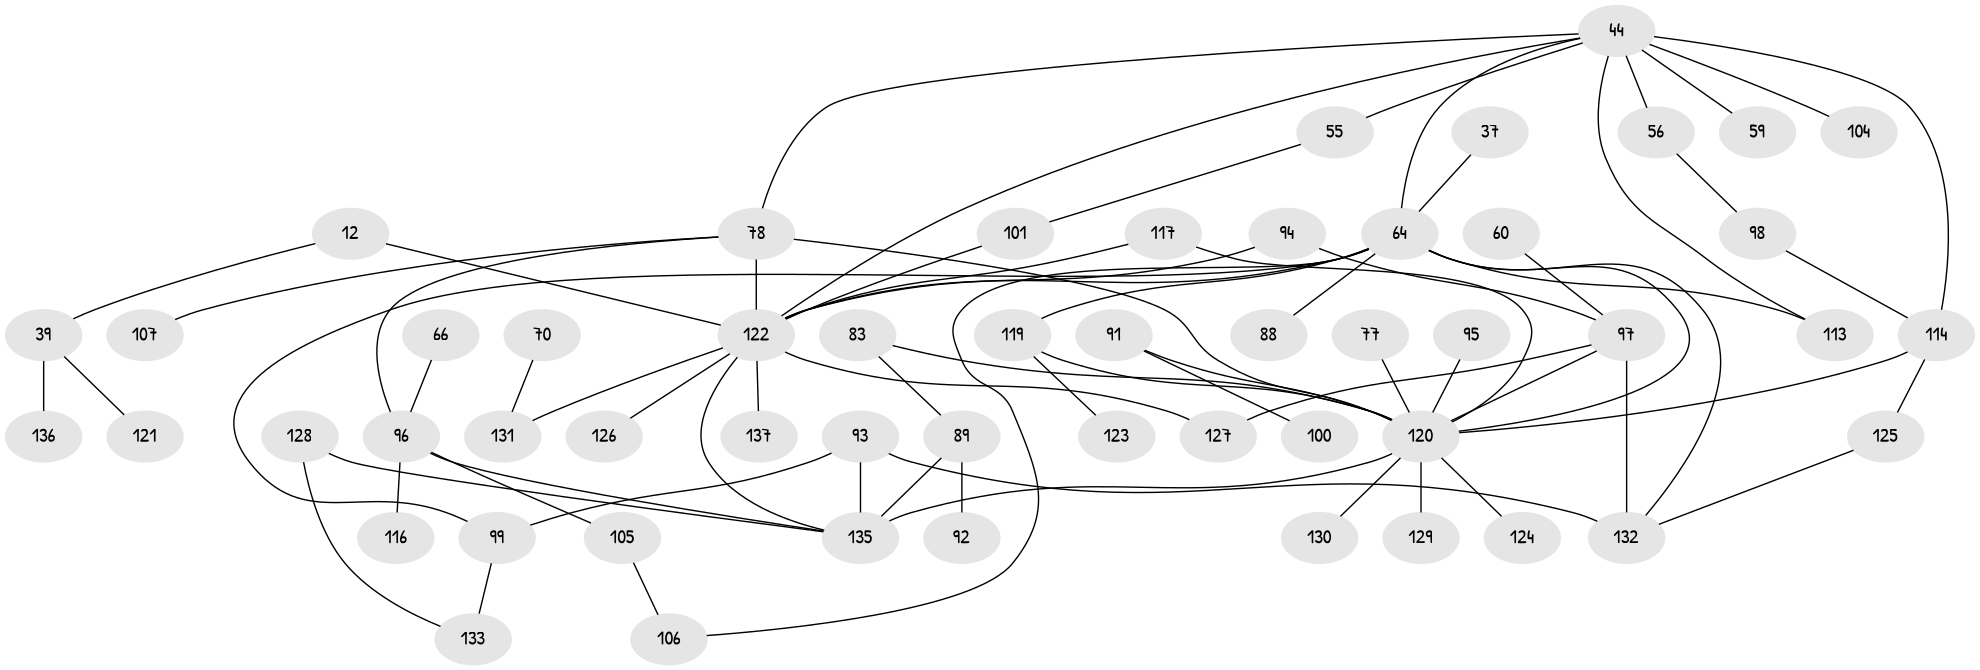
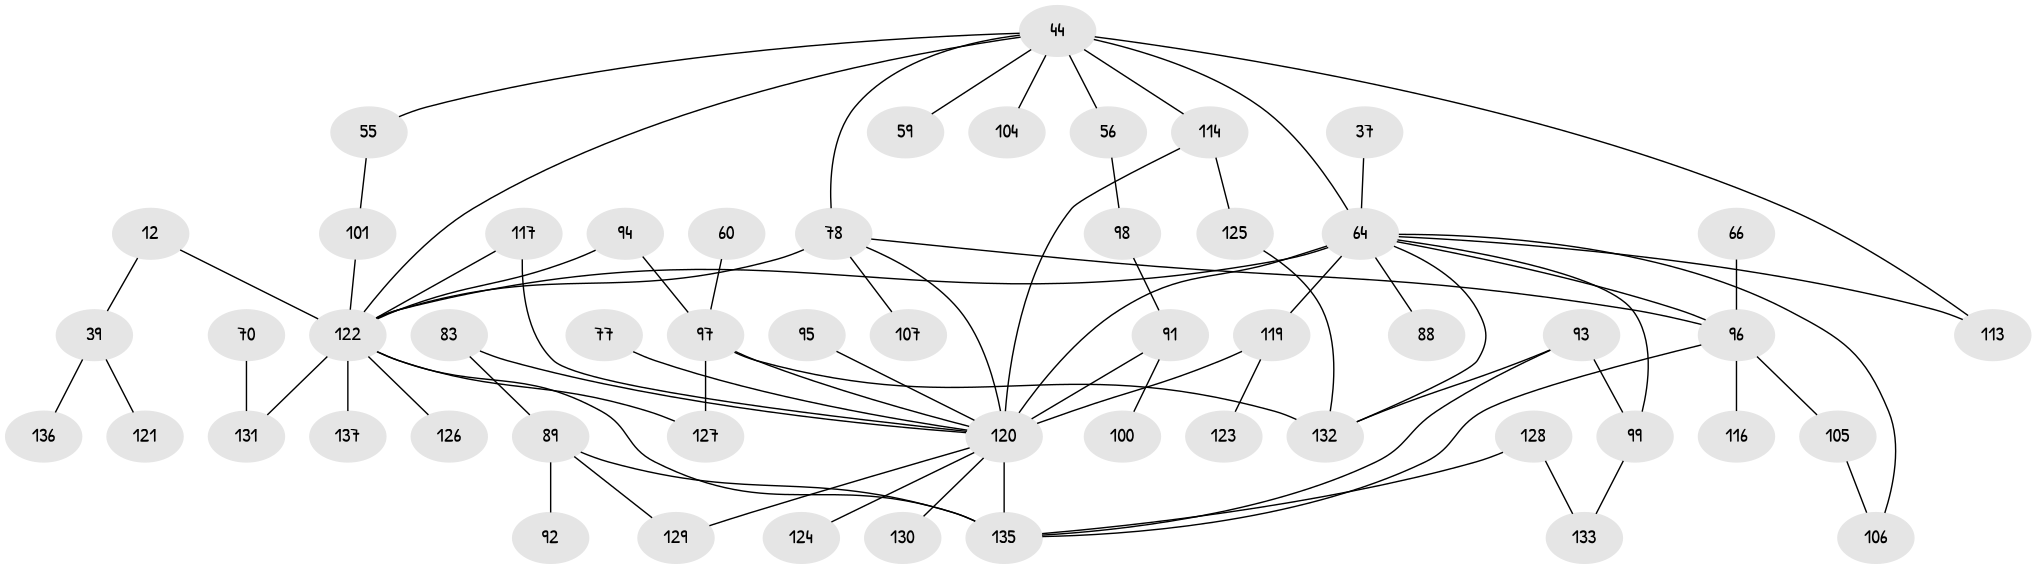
edge "98" -- "114": now "98" -- "91"
edge "64" -- "96": added
edge "89" -- "129": added
